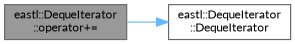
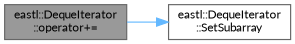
node "eastl::DequeIterator ::DequeIterator": label "eastl::DequeIterator ::DequeIterator" -> "eastl::DequeIterator ::SetSubarray"
